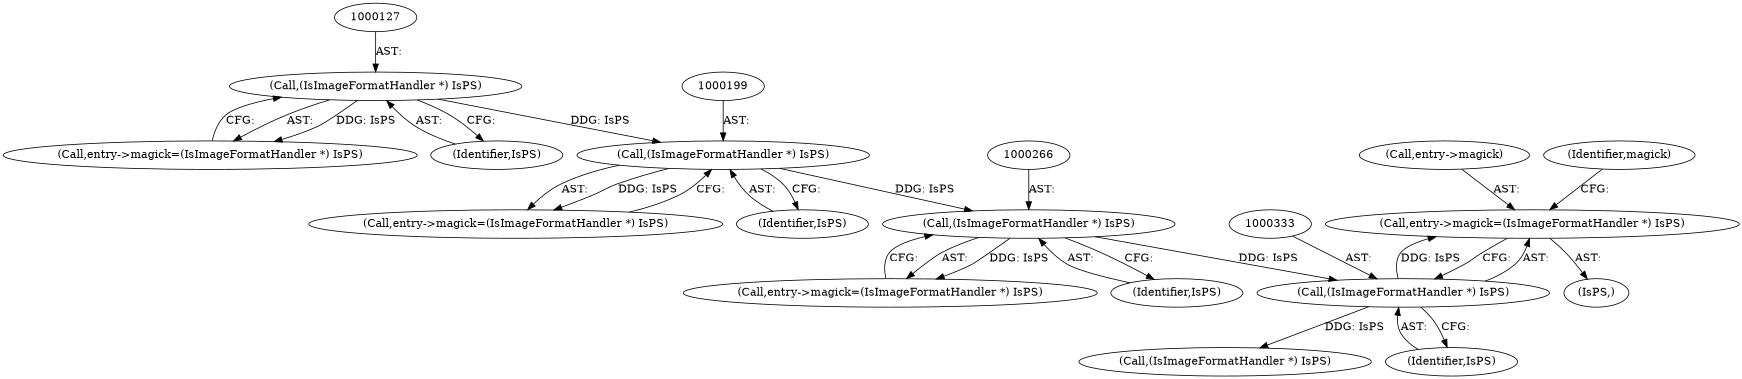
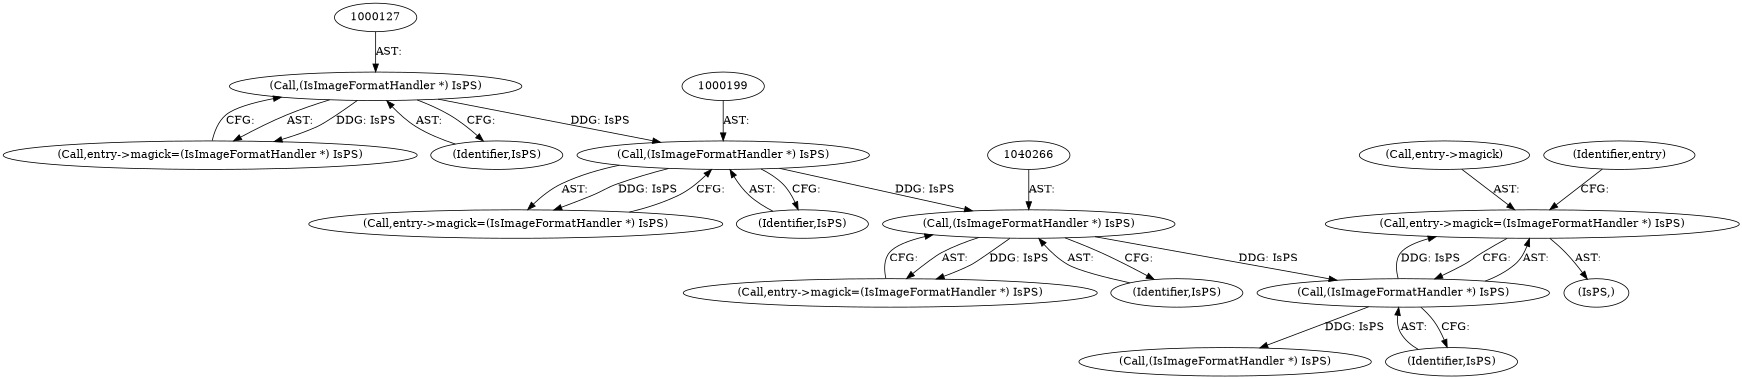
node "1000266": label "1000266" -> "1040266"
node "(Identifier,magick)": label "(Identifier,magick)" -> "(Identifier,entry)"
node "1000333": removed
